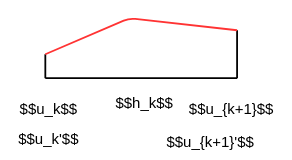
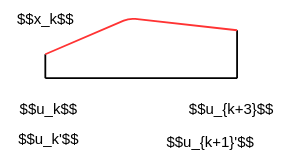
node "$$x_k$$": added
node "$$h_k$$": removed
node "$$u_{k+1}$$": label "$$u_{k+1}$$" -> "$$u_{k+3}$$"
